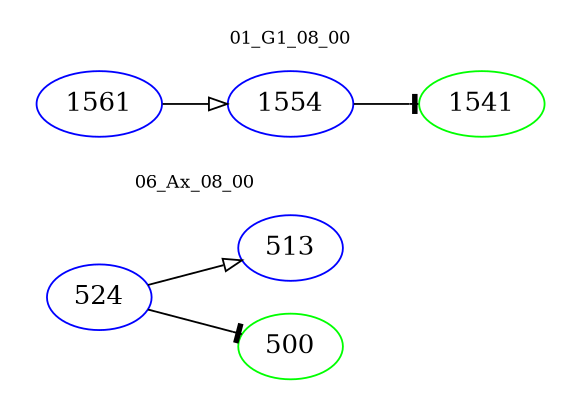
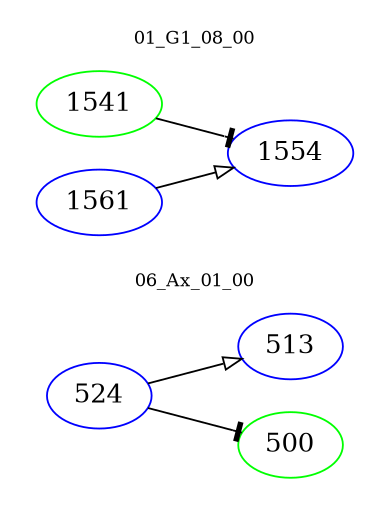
edge "1554" -> "1541": reversed
cluster "06_Ax_08_00": label "06_Ax_08_00" -> "06_Ax_01_00"
